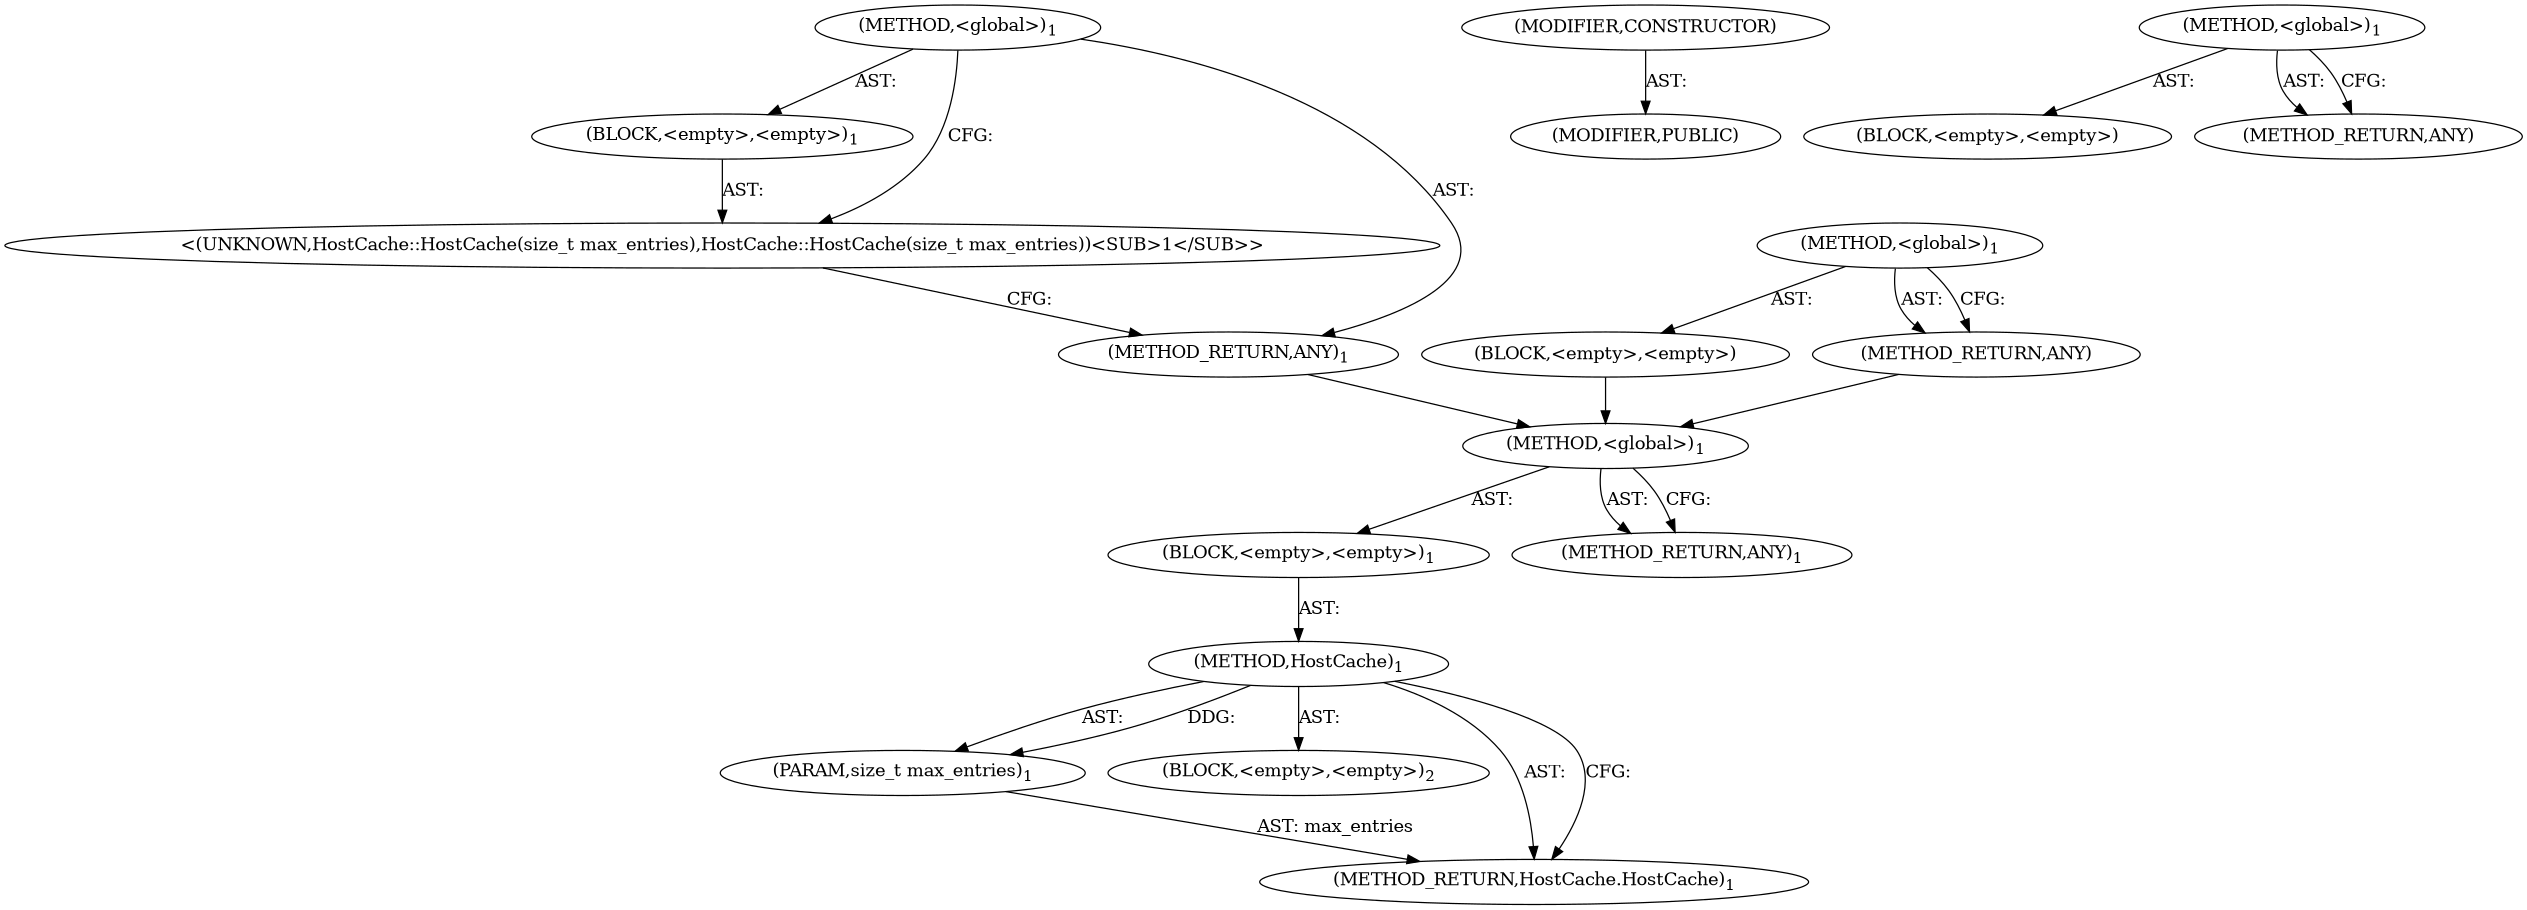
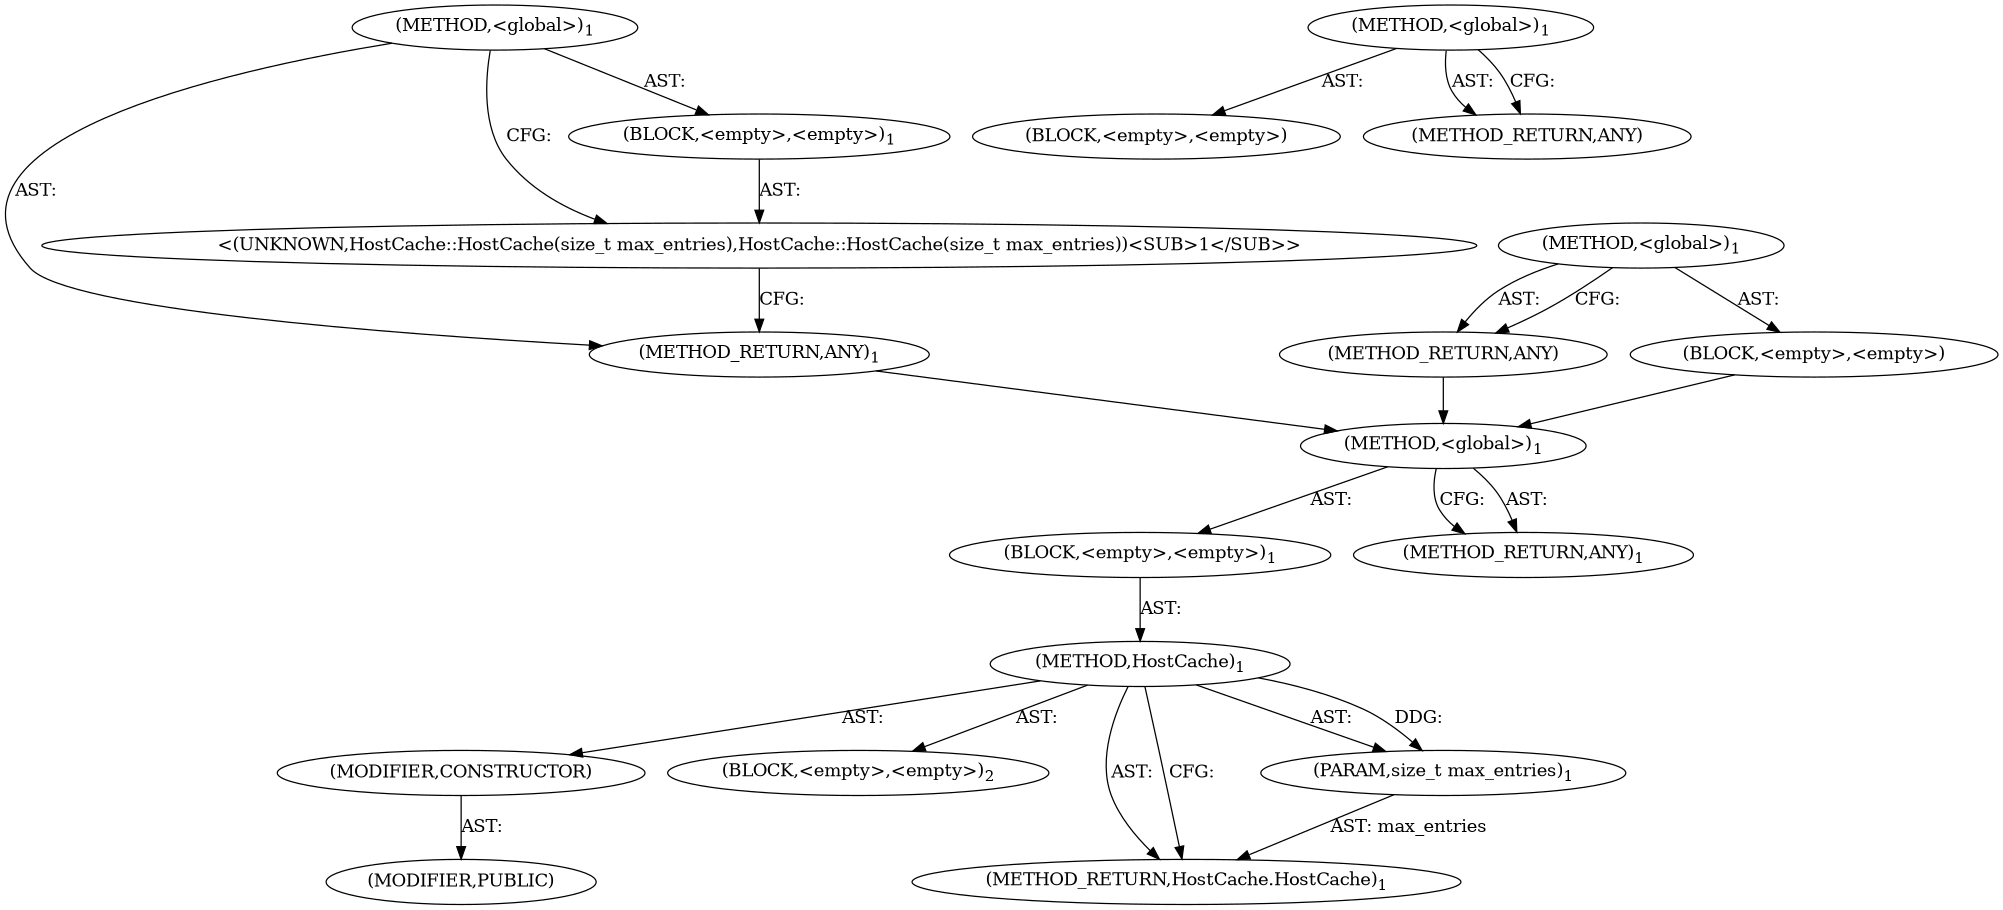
edge "(METHOD,HostCache)" -> "(MODIFIER,CONSTRUCTOR)": added, label "AST:"
